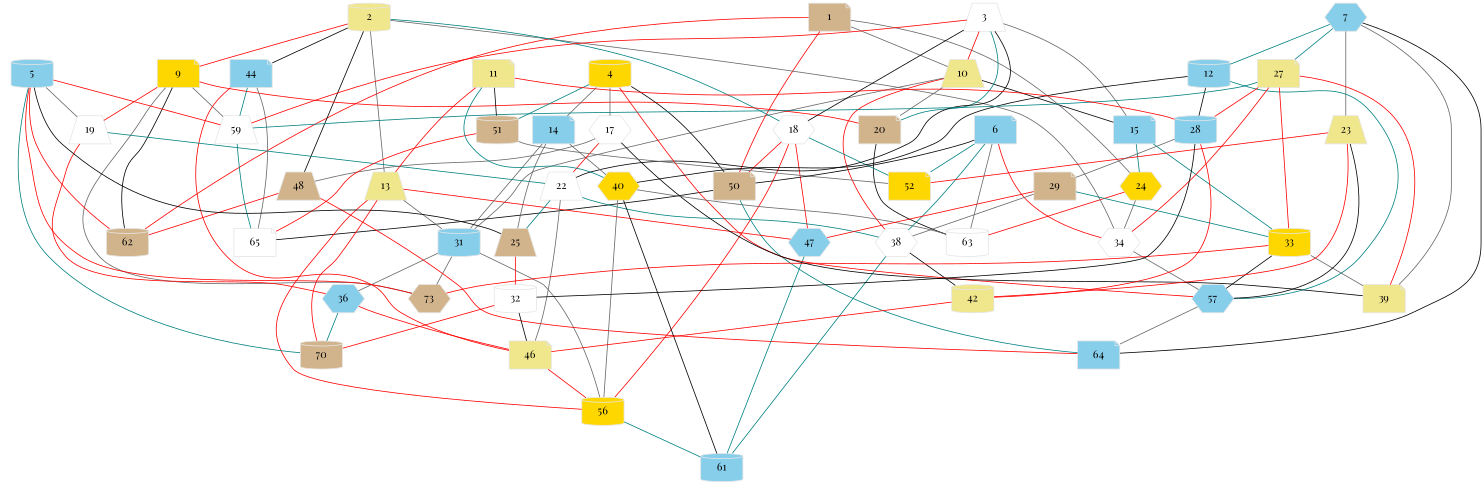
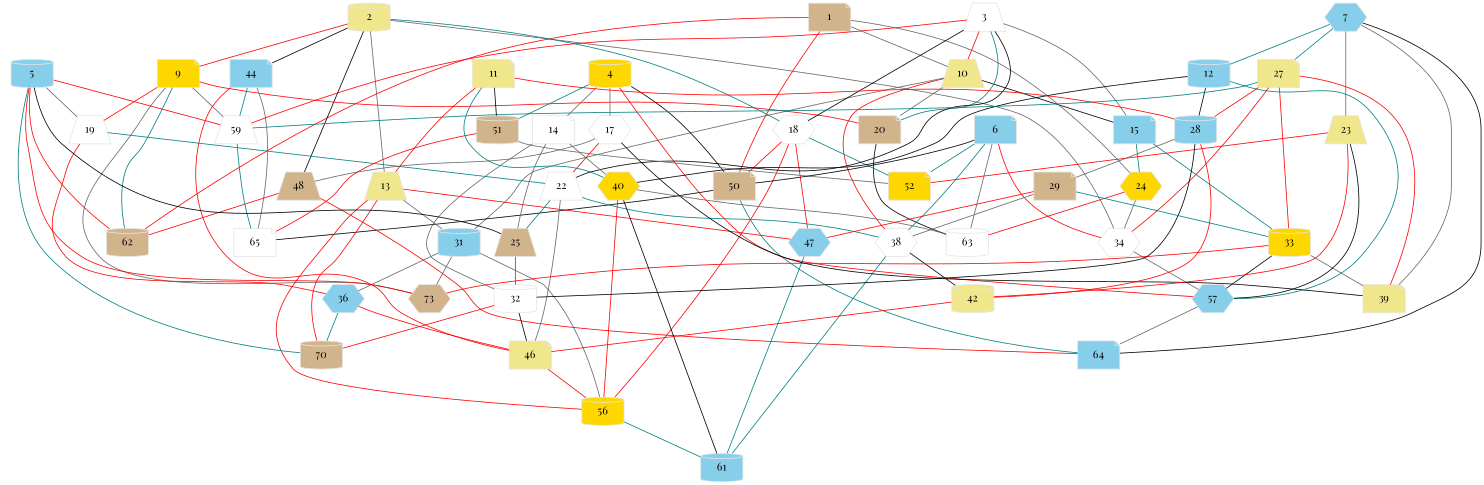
node "14": fillcolor skyblue -> white
edge "9" -- "62": color black -> teal
edge "14" -- "31": now "14" -- "32"
edge "40" -- "56": color gray40 -> red
